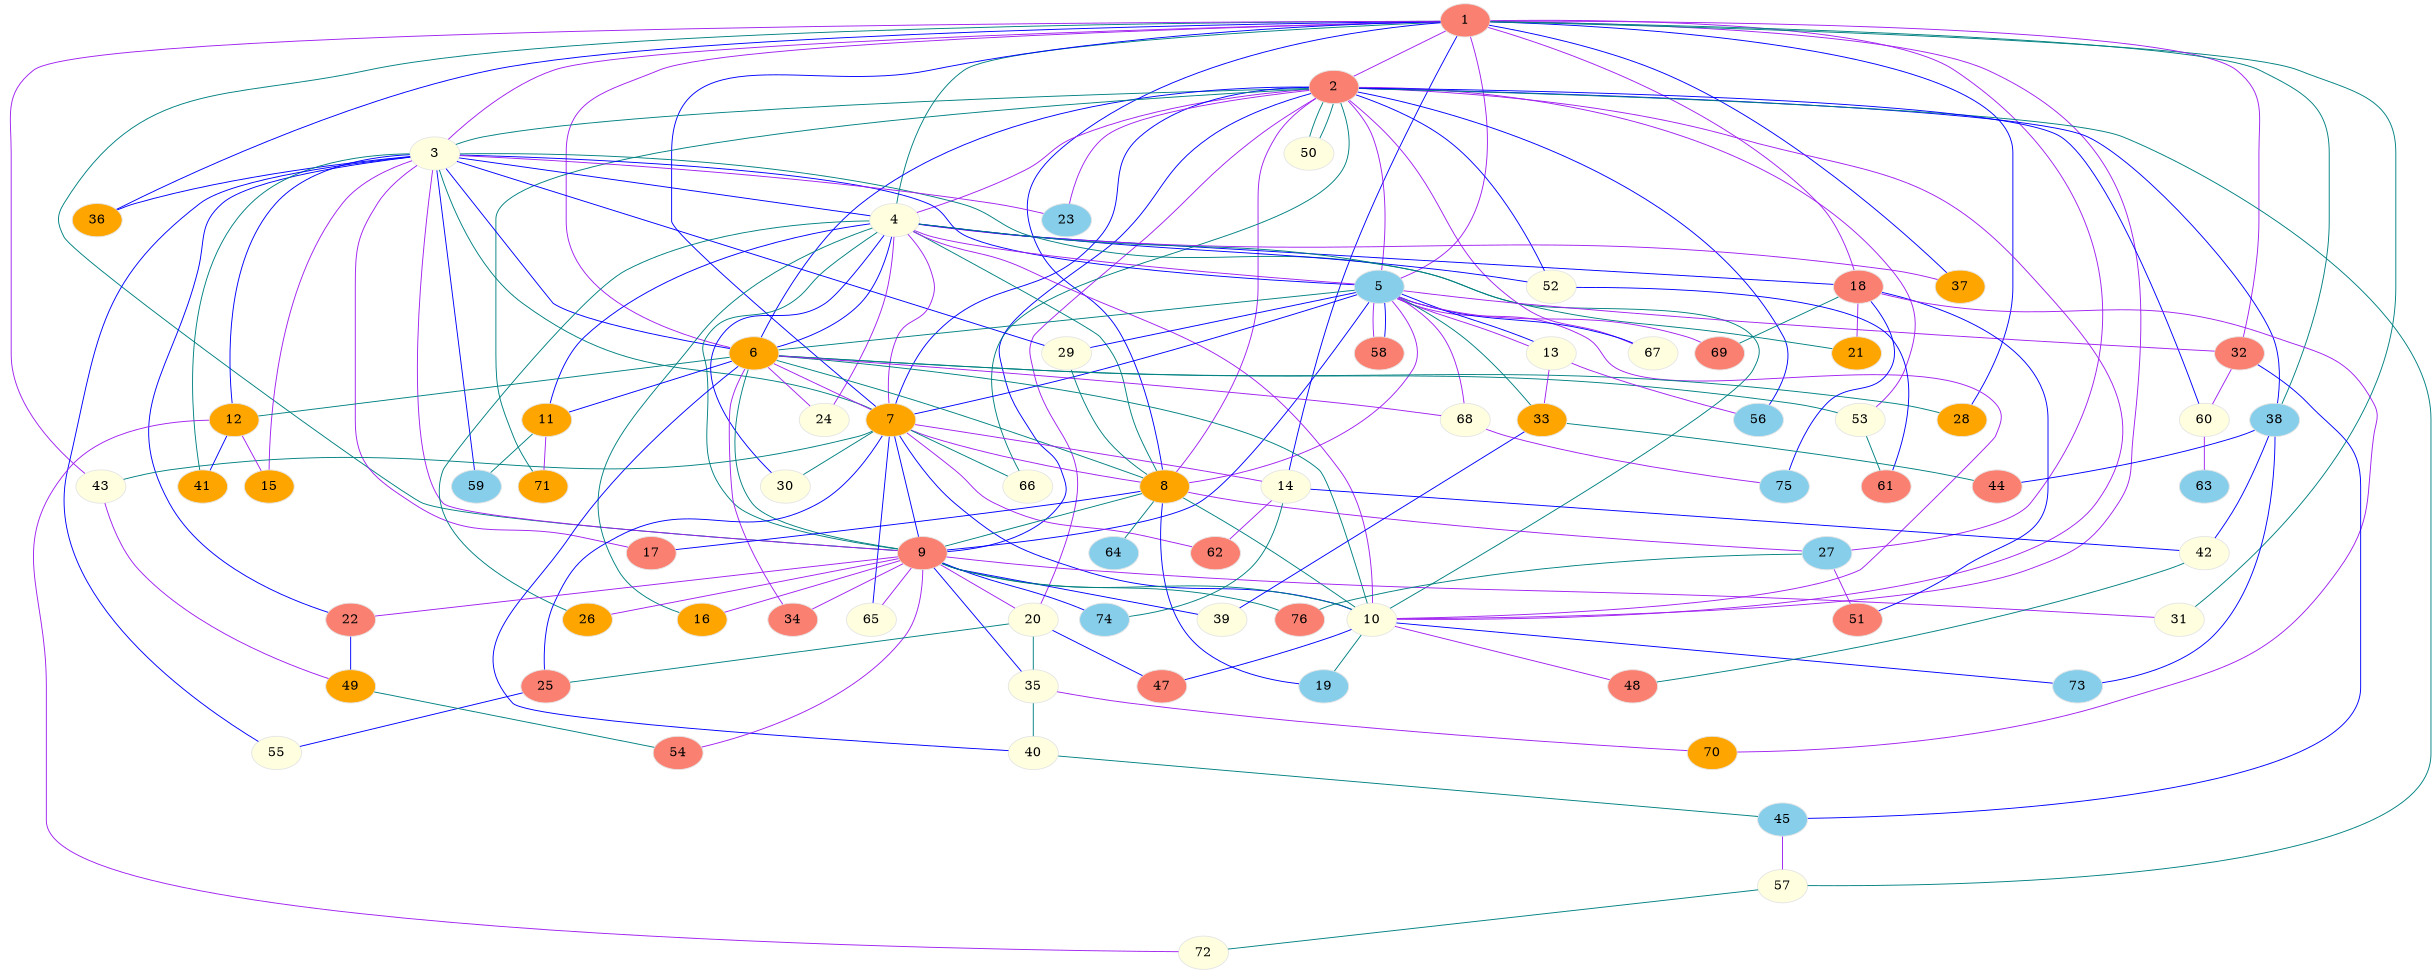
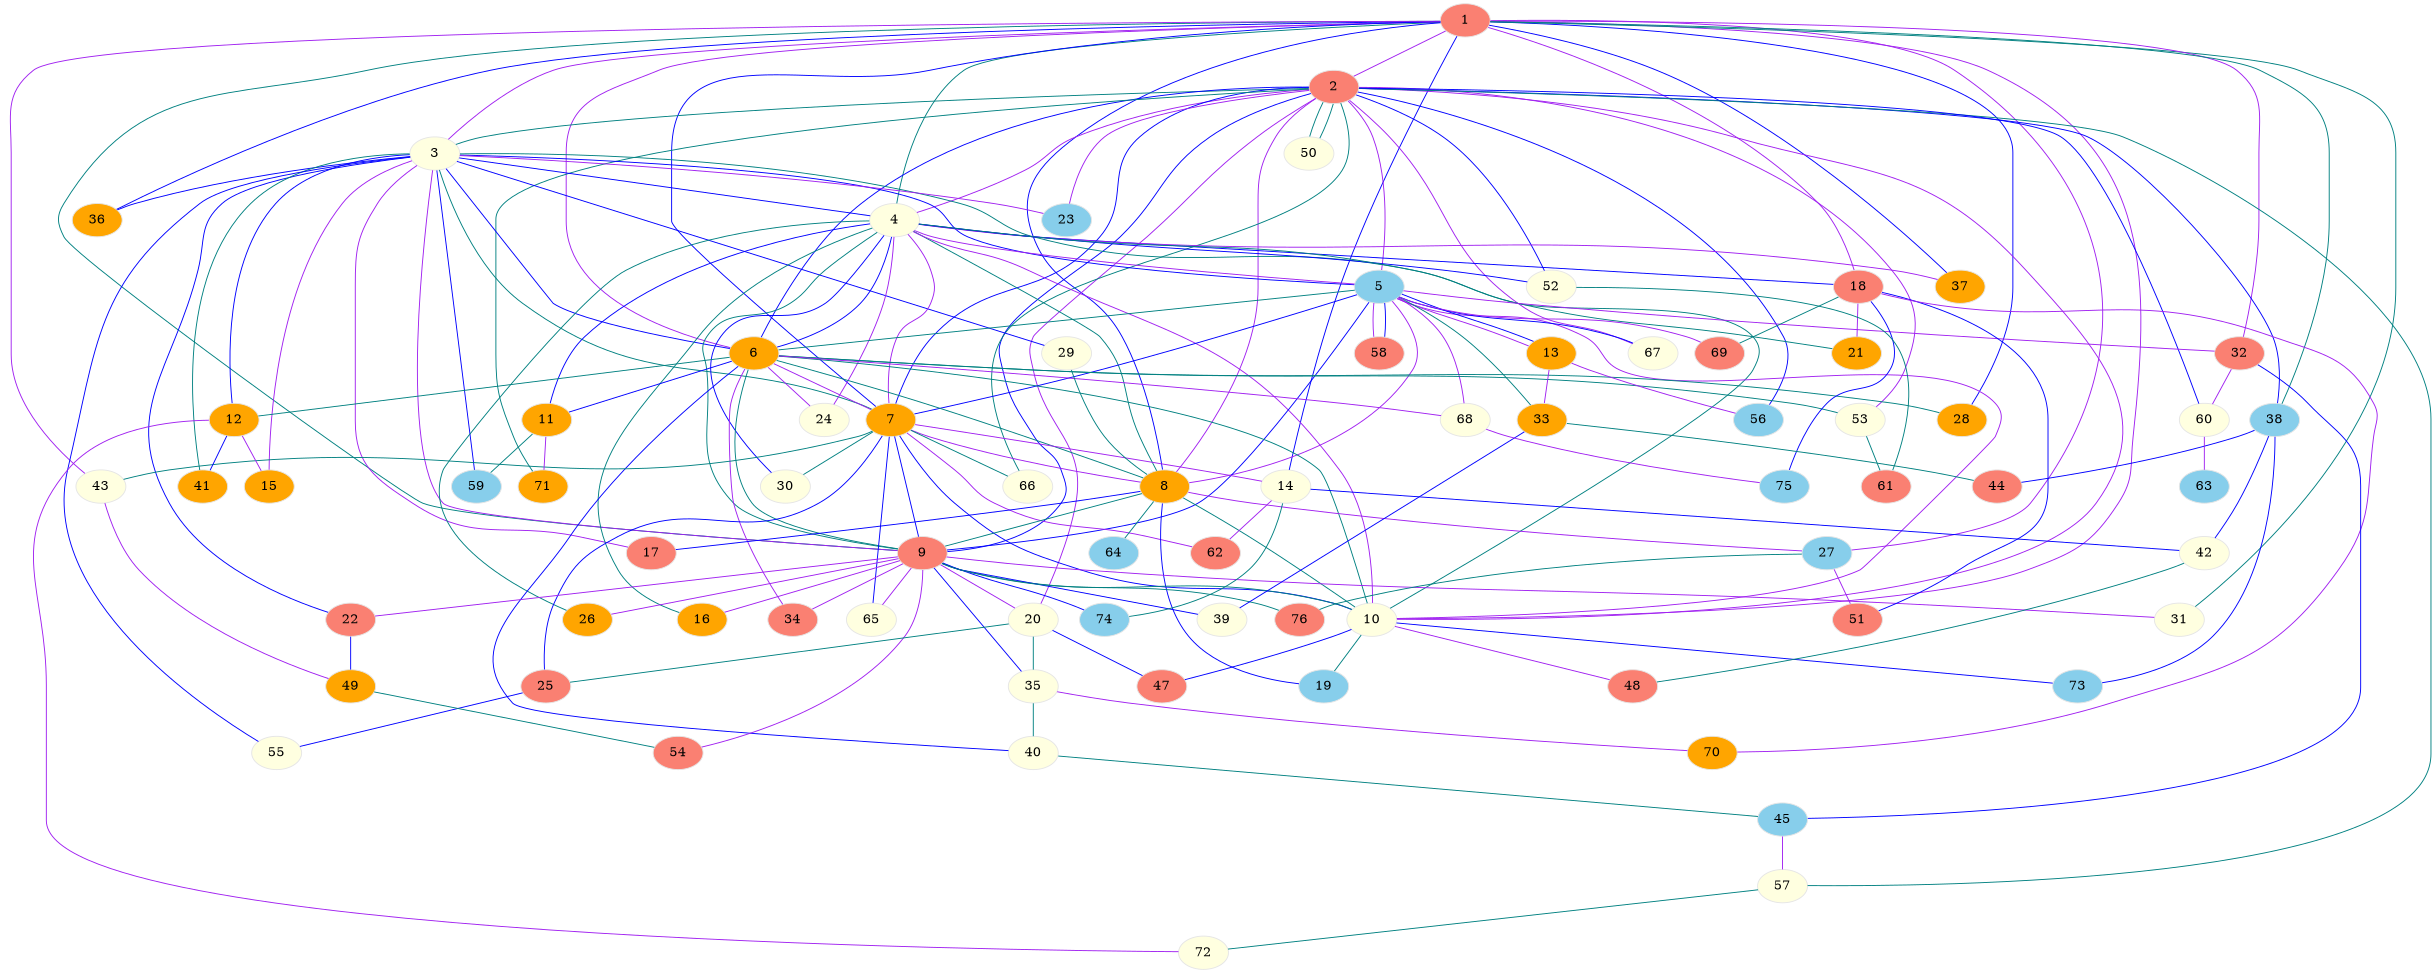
edge "1" -- "5": removed
edge "52" -- "61": color blue -> teal
edge "5" -- "29": removed
node "13": fillcolor lightyellow -> orange
